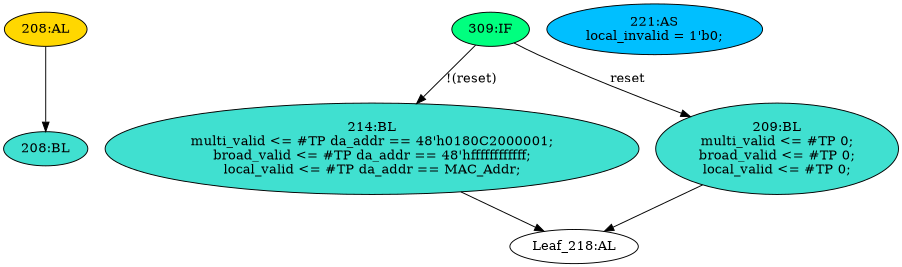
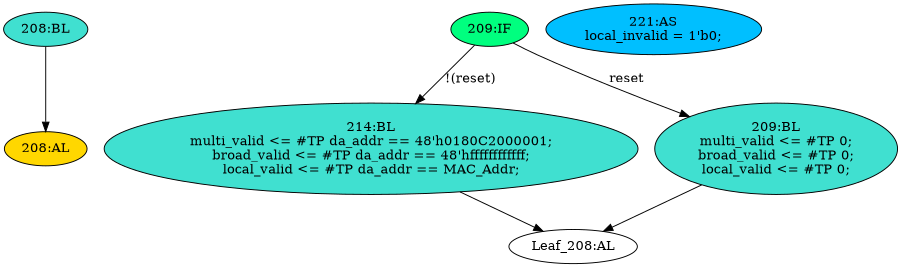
node "309:IF": label "309:IF" -> "209:IF"
edge "208:AL" -> "208:BL": reversed
node "Leaf_218:AL": label "Leaf_218:AL" -> "Leaf_208:AL"
